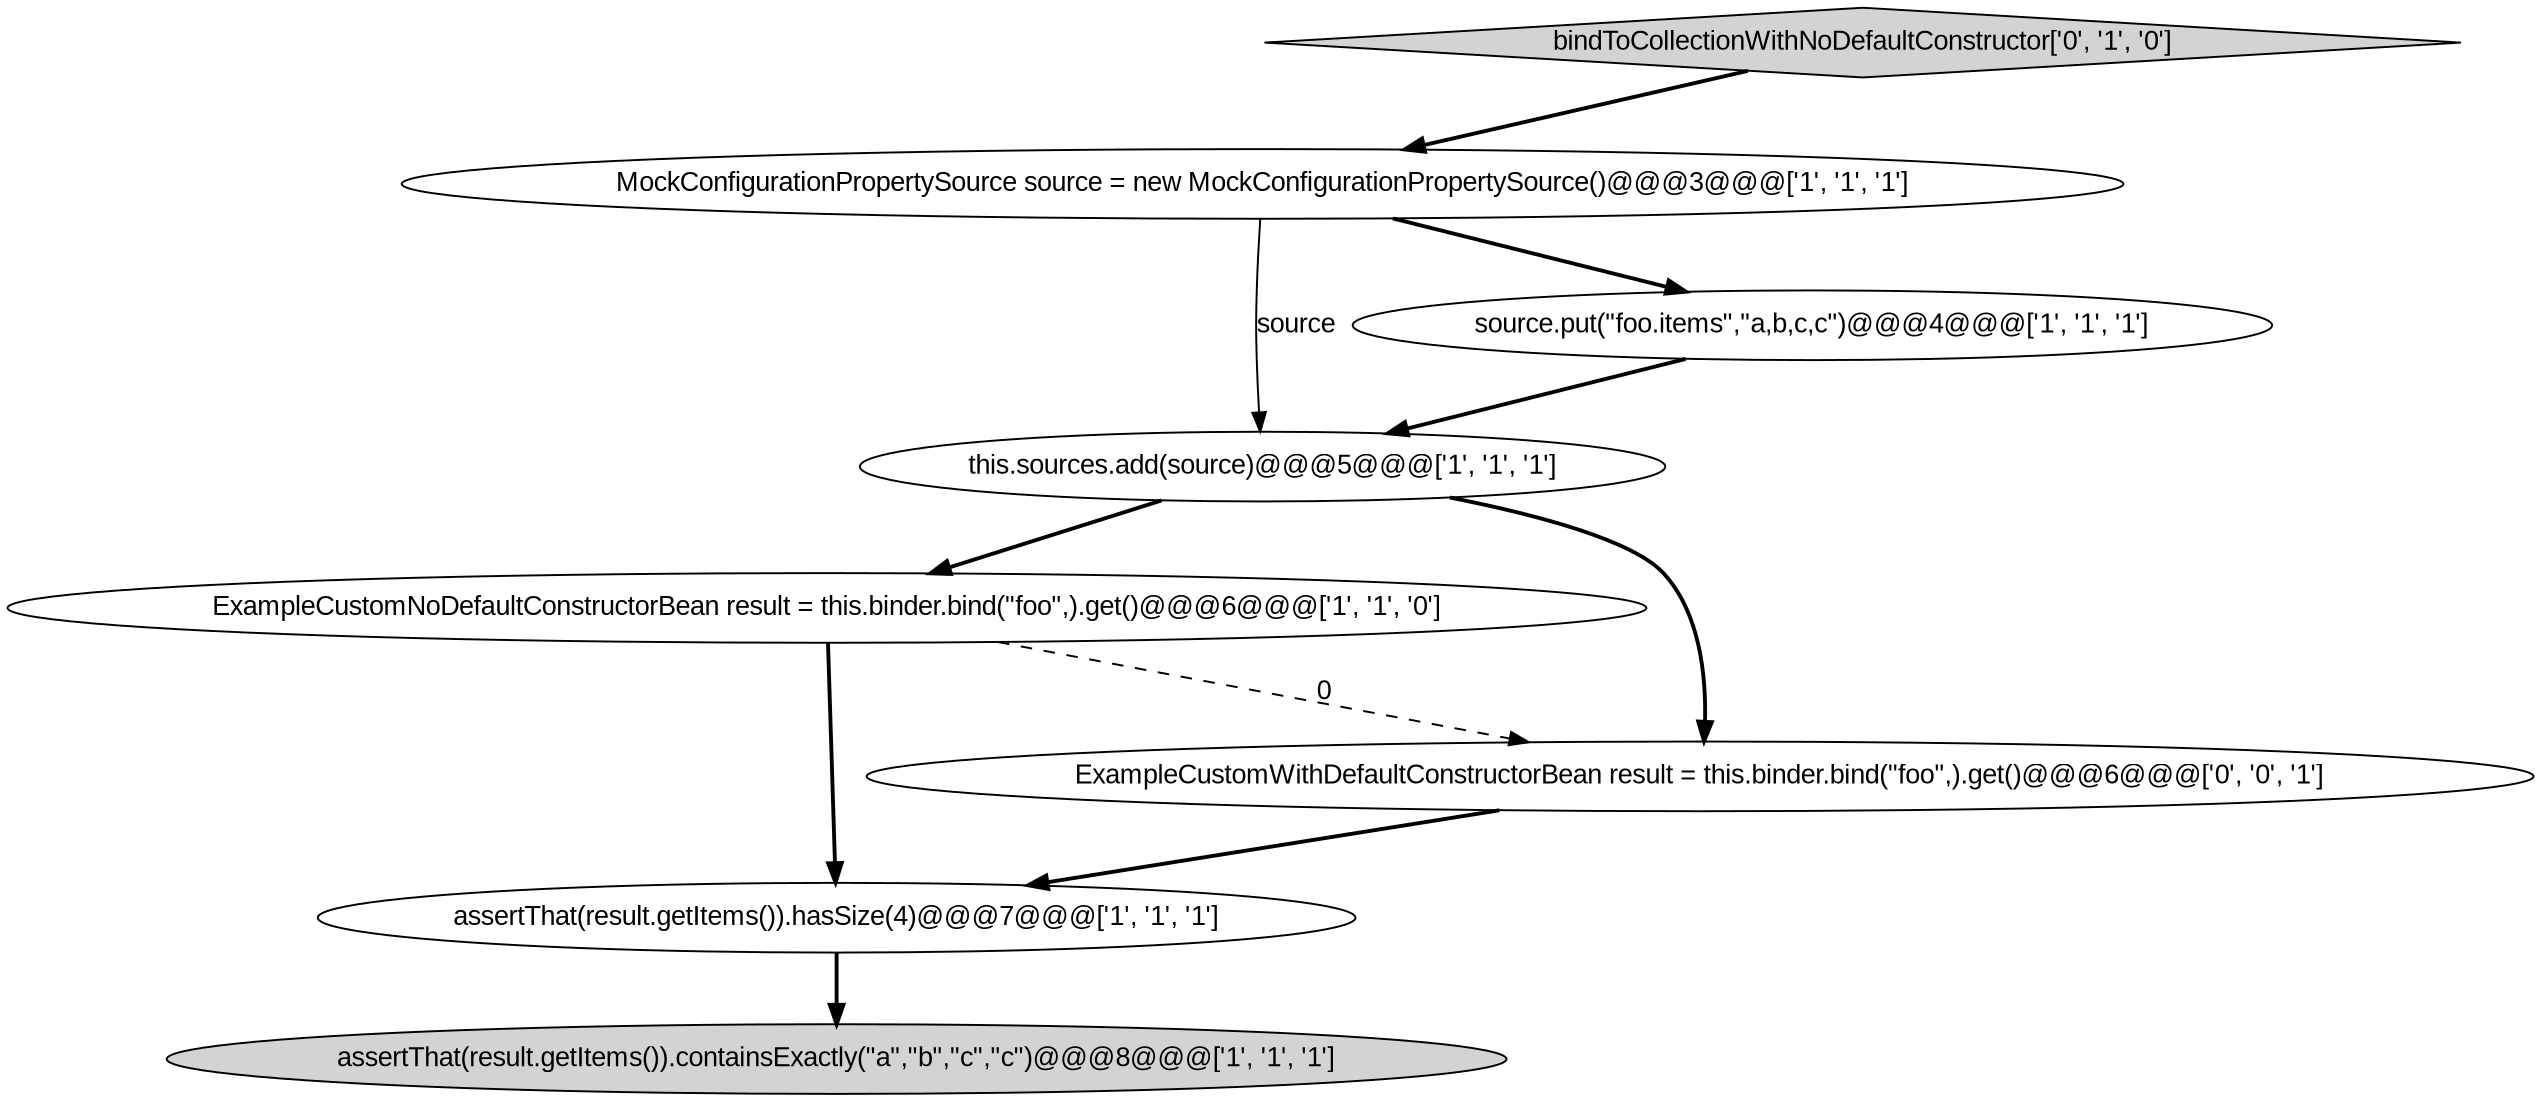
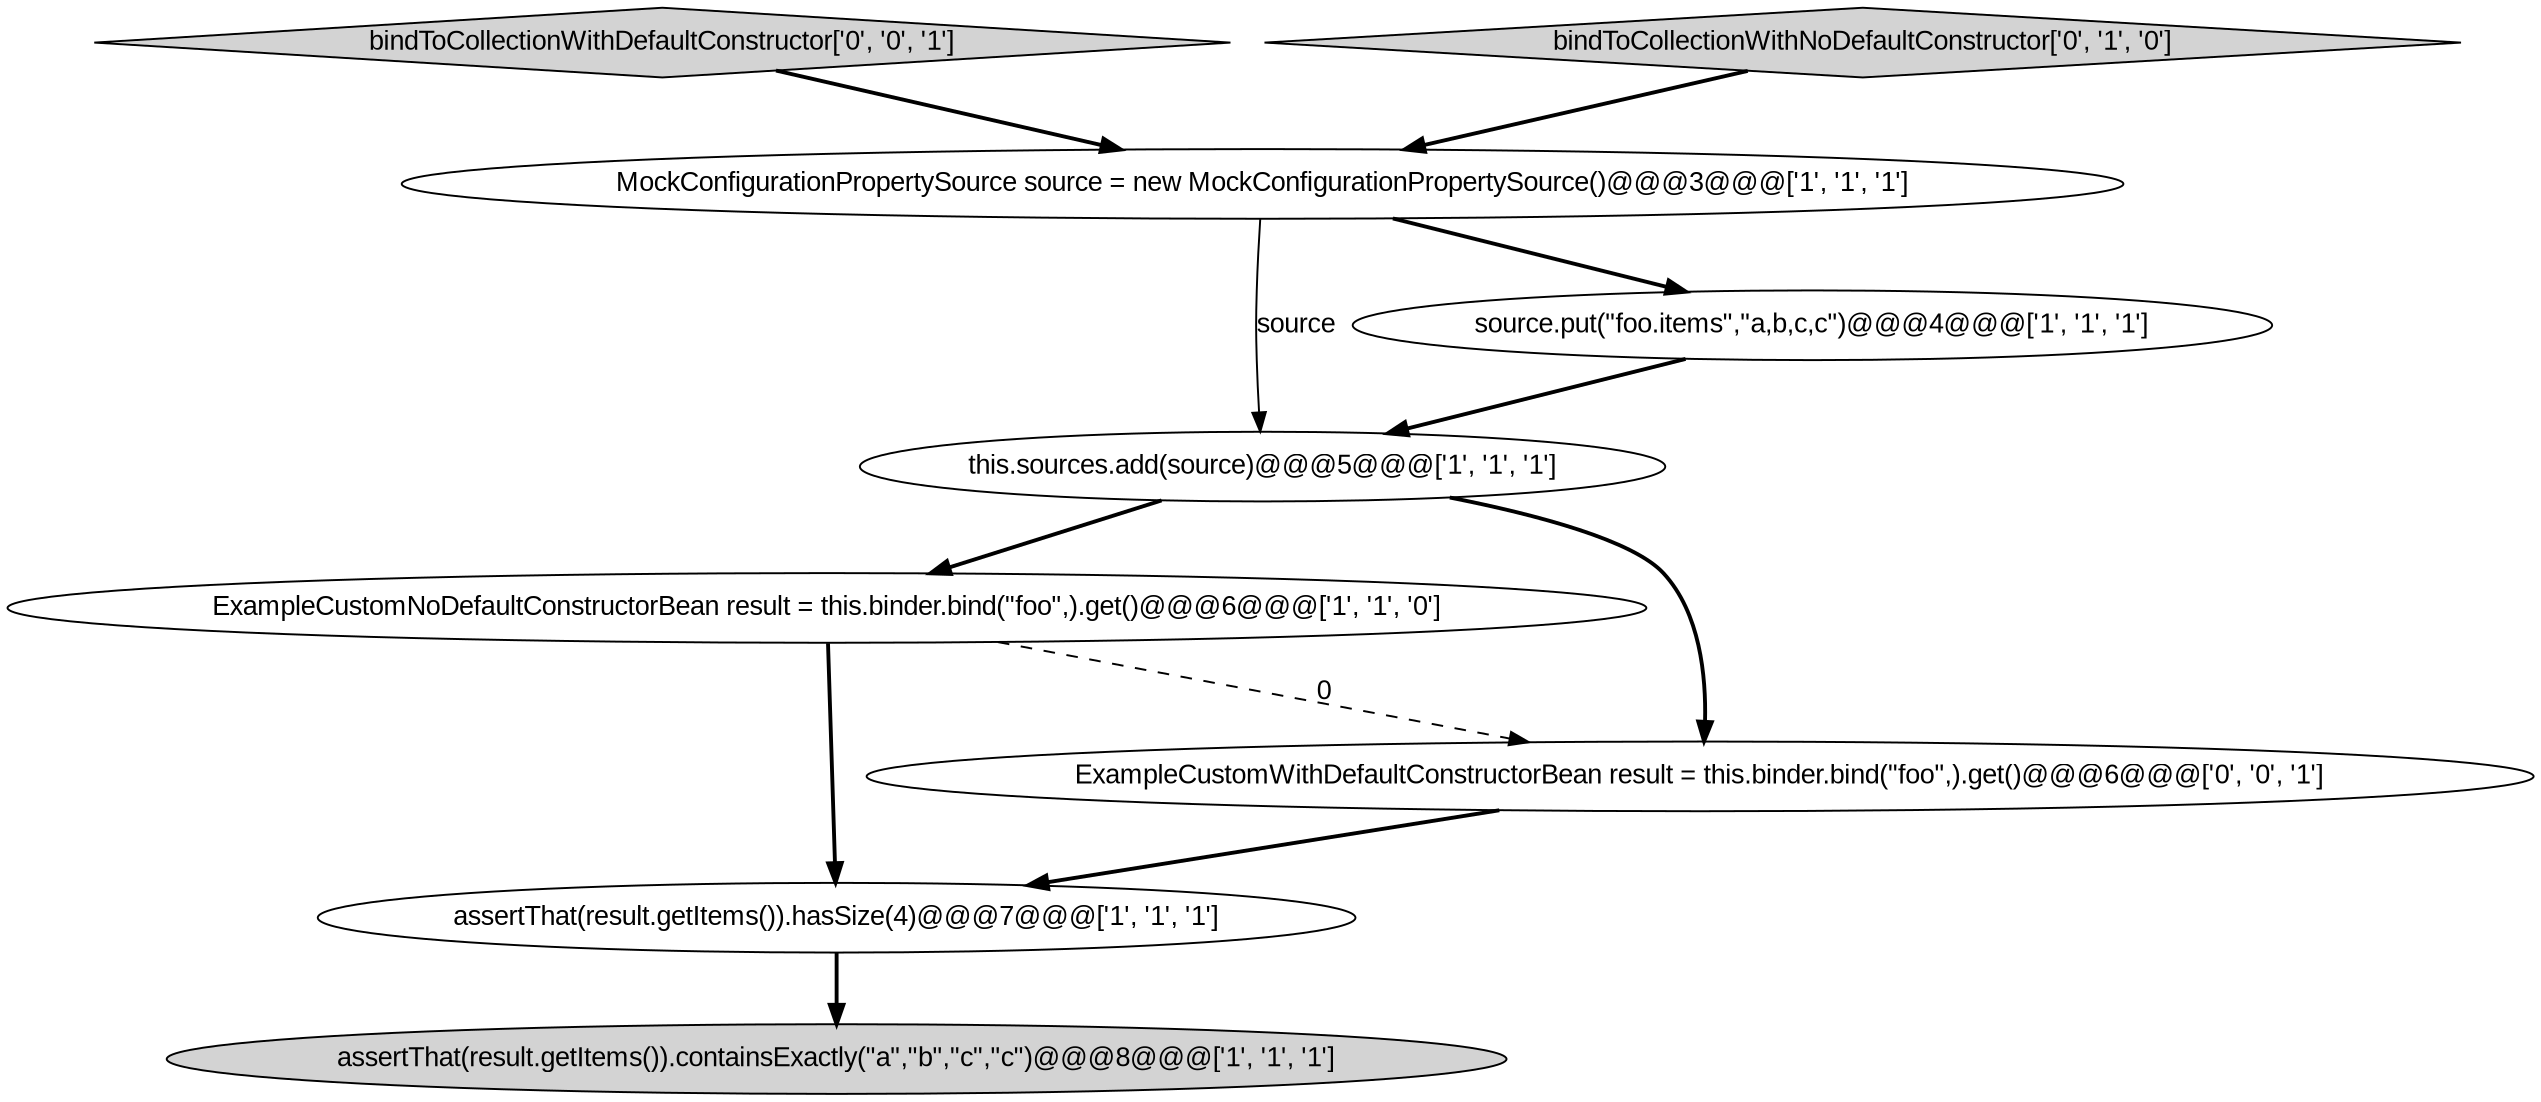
node "bindToCollectionWithDefaultConstructor['0', '0', '1']": added
